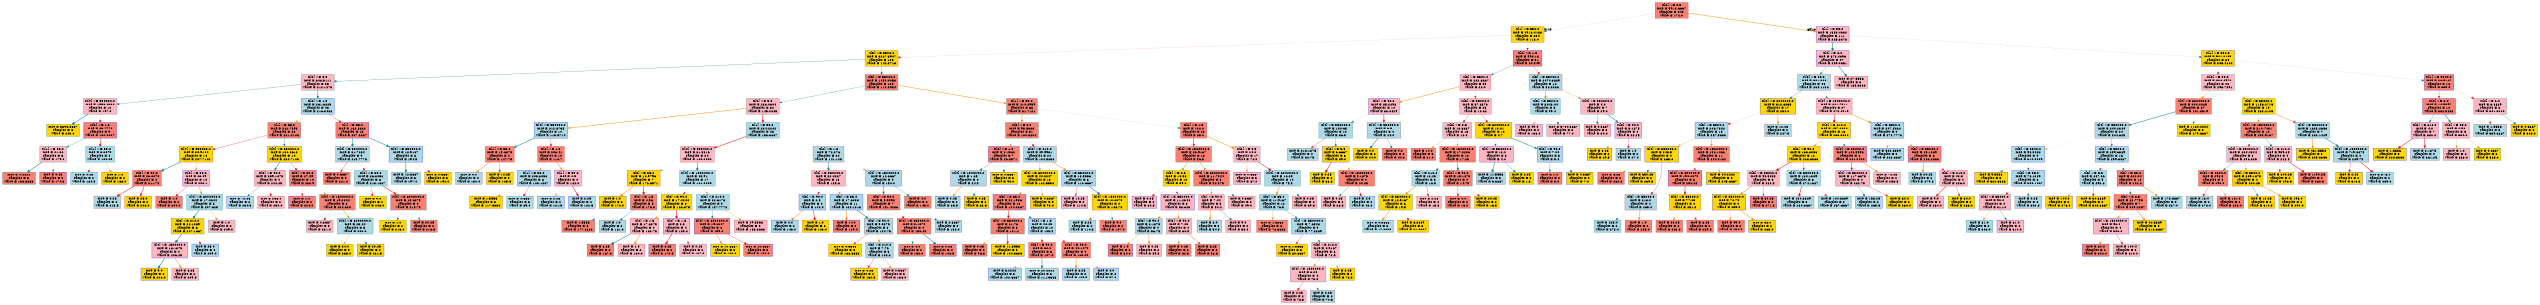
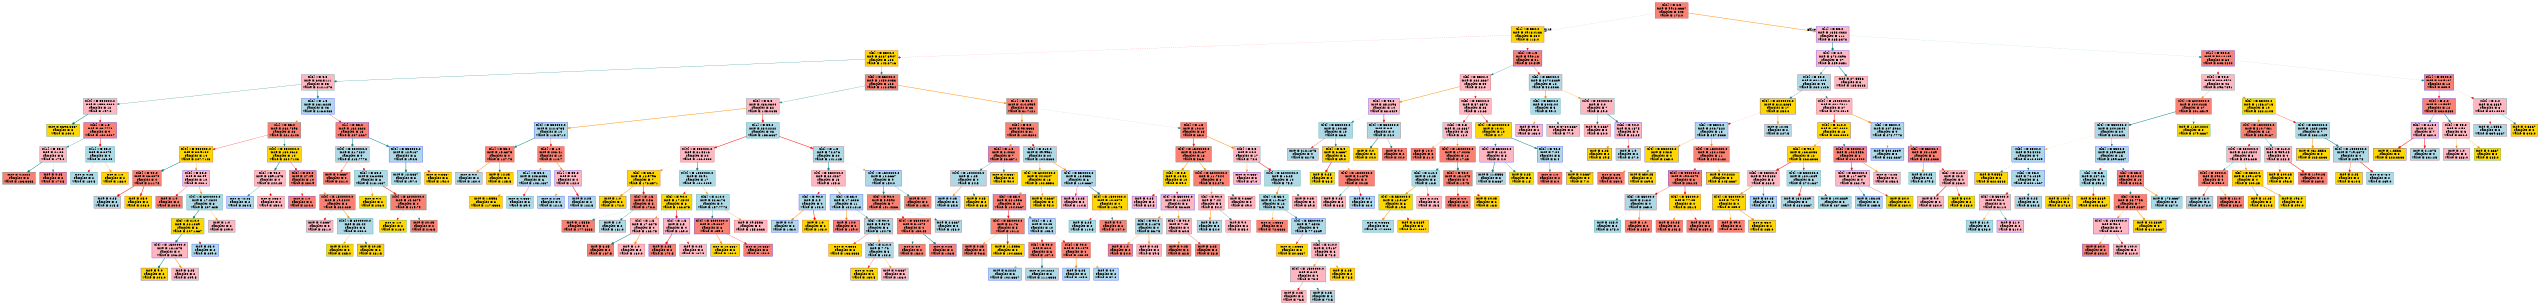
node "X[1] <= 550.0 mse = 941.2185 samples = 64 value = 305.4844": fillcolor gold -> salmon
edge "X[1] <= 55.0 mse = 234.2222 samples = 48 value = 153.6667" -> "X[2] <= 1.5 mse = 72.276 samples = 24 value = 141.125": added
edge "X[4] <= 550000.0 mse = 348.5 samples = 4 value = 265.0" -> "X[5] <= 55000.0 mse = 213.0 samples = 4 value = 265.0": now "X[4] <= 550000.0 mse = 190.6875 samples = 8 value = 258.25" -> "X[5] <= 55000.0 mse = 213.0 samples = 4 value = 265.0"
edge "X[3] <= 35.0 mse = 26.8056 samples = 6 value = 213.1667" -> "mse = 9.0 samples = 2 value = 208.0": color red -> darkorange
node "mse = 30.25 samples = 2 value = 271.5": fillcolor salmon -> lightblue
edge "X[3] <= 35.0 mse = 17.6033 samples = 11 value = 133.1818" -> "X[3] <= 90.0 mse = 9.9375 samples = 8 value = 134.75": style bold -> solid
